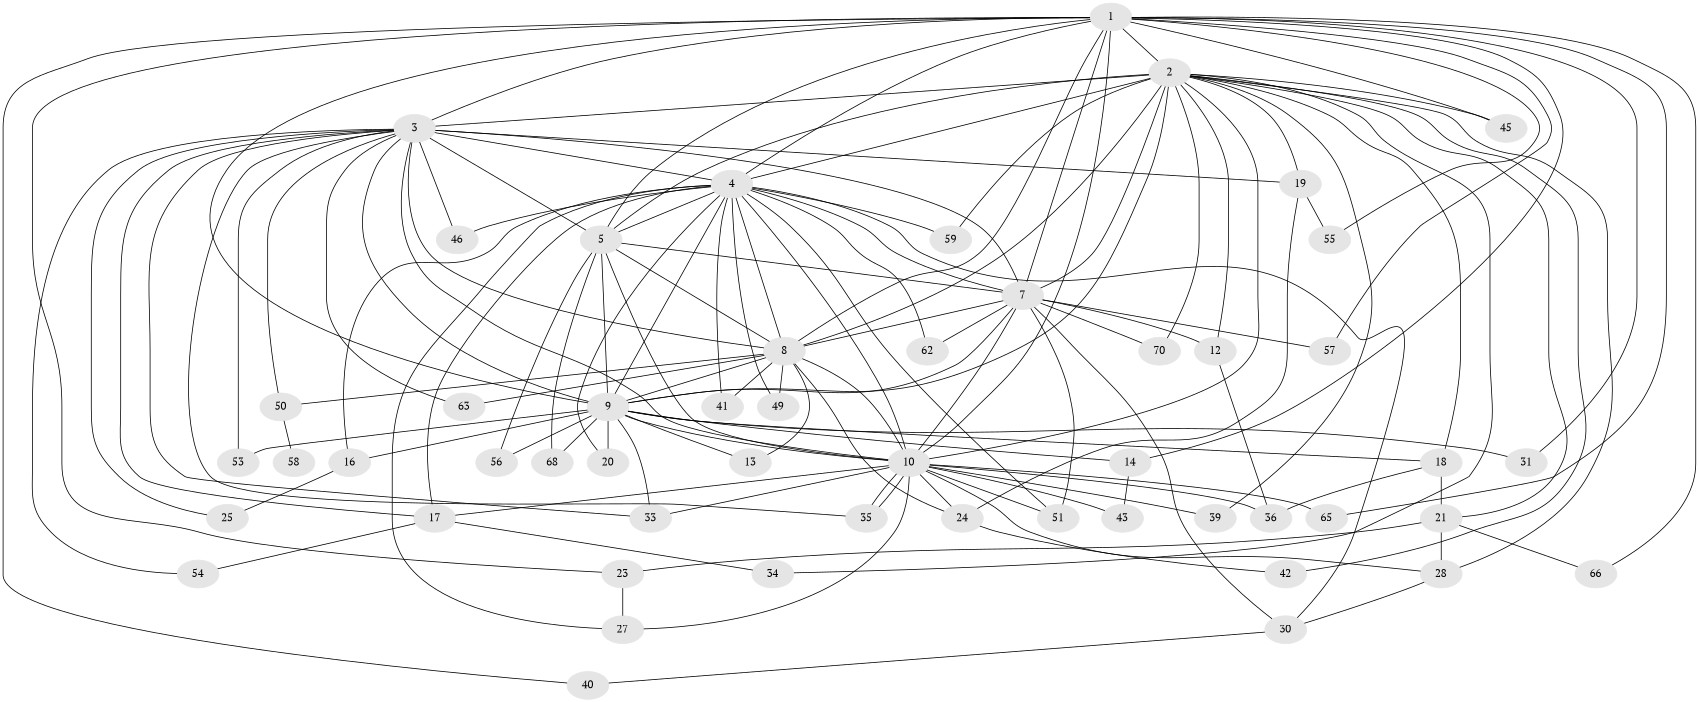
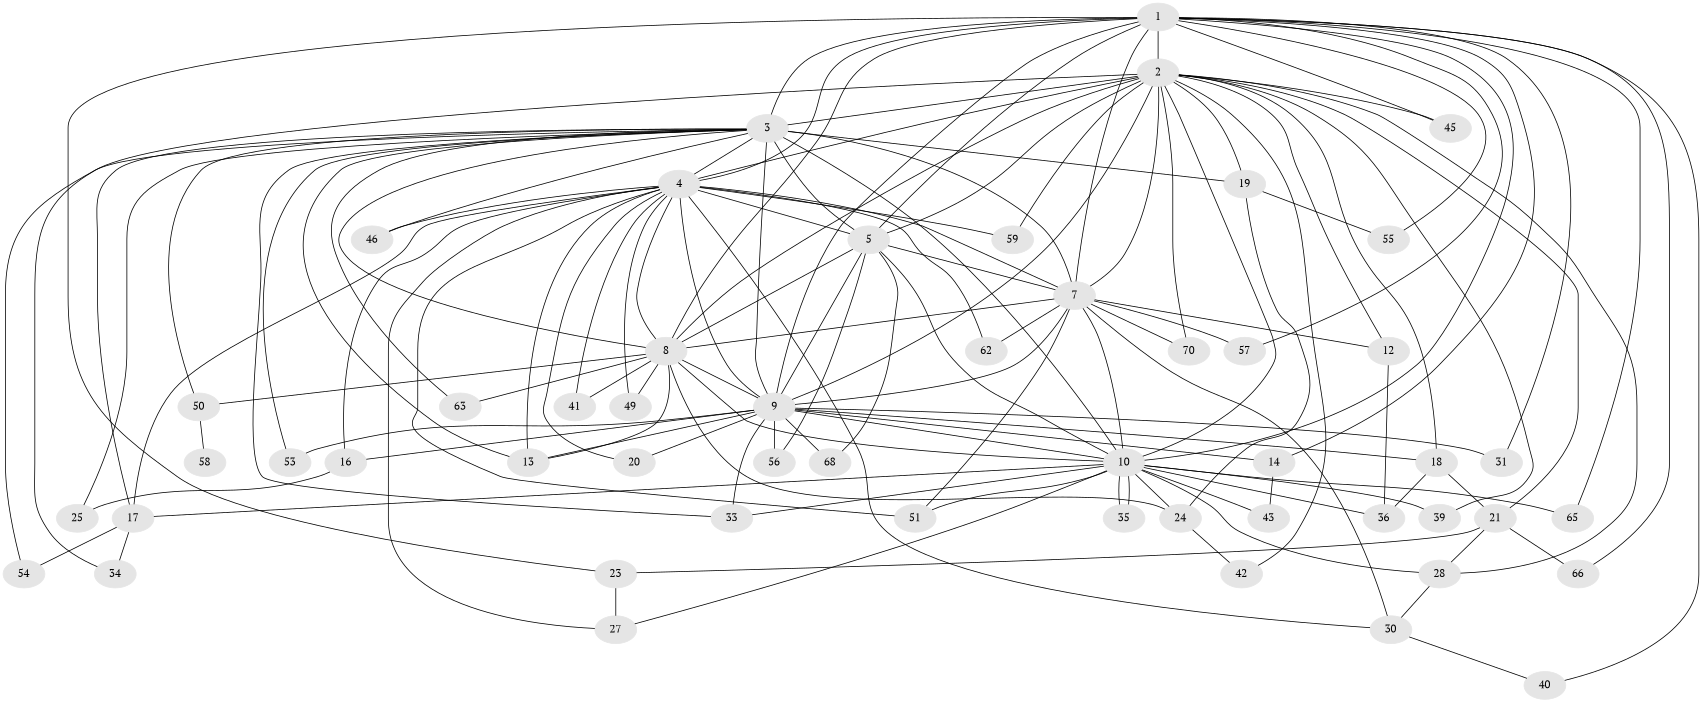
edge "4" -- "10": now "4" -- "13"
edge "3" -- "35": now "3" -- "13"
